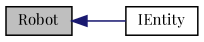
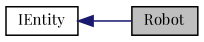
edge "IEntity" -> "Robot": reversed
